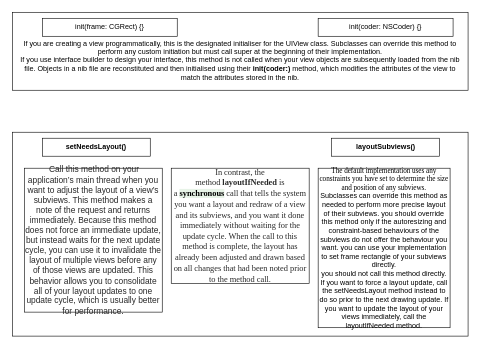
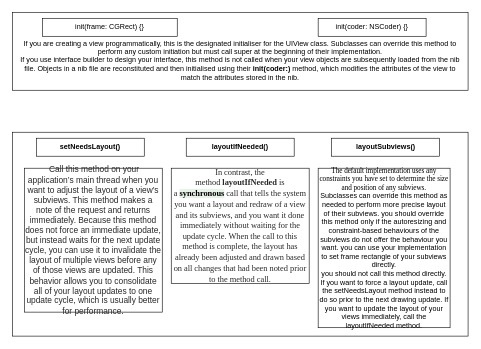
node "init(coder: NSCoder) {}": size 135x18 -> 108x18
node "setNeedsLayout()": moved (96, 147) -> (90, 147)
node "layoutIfNeeded()": added
